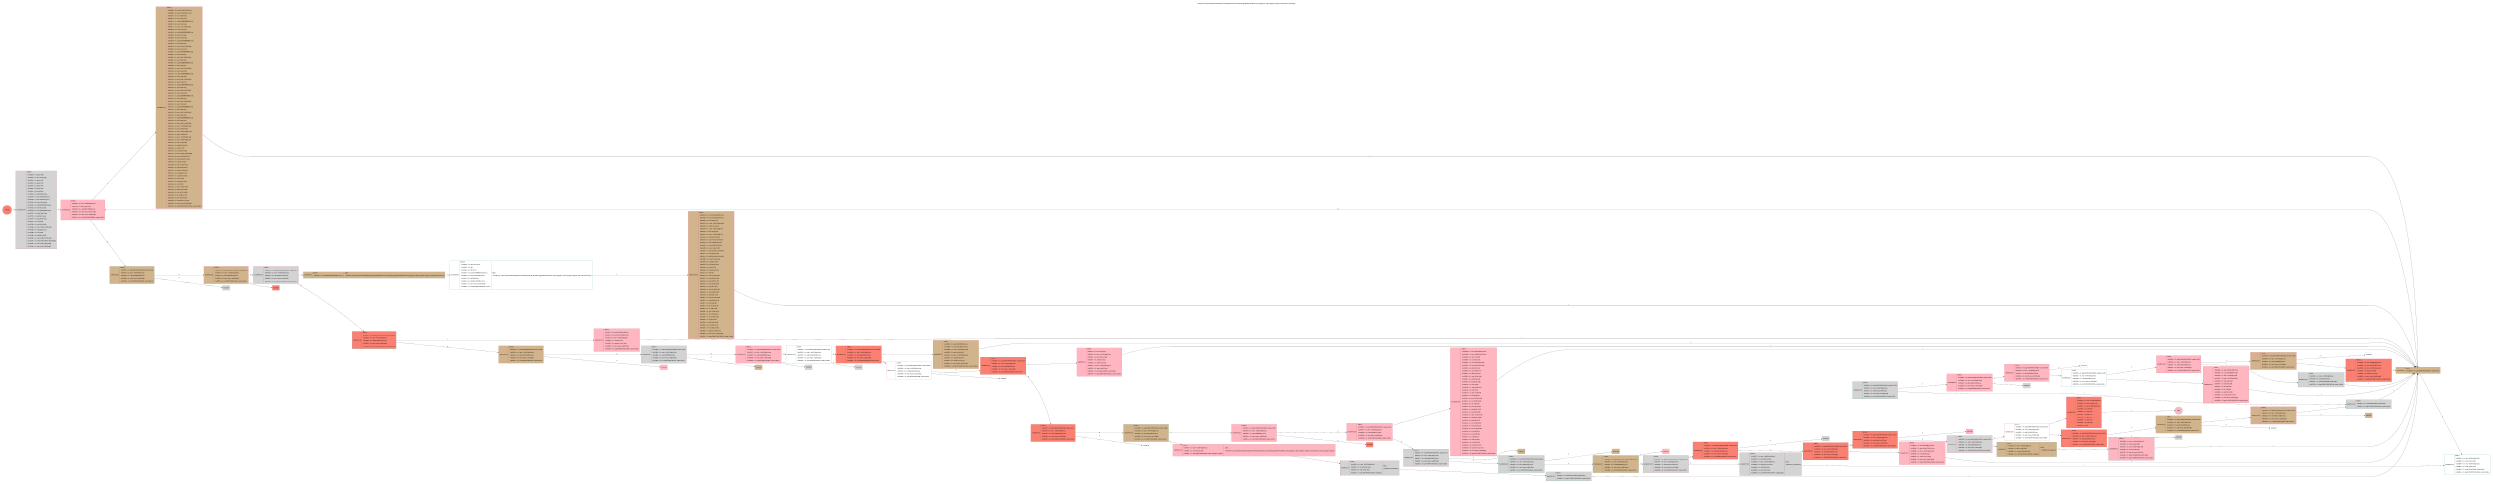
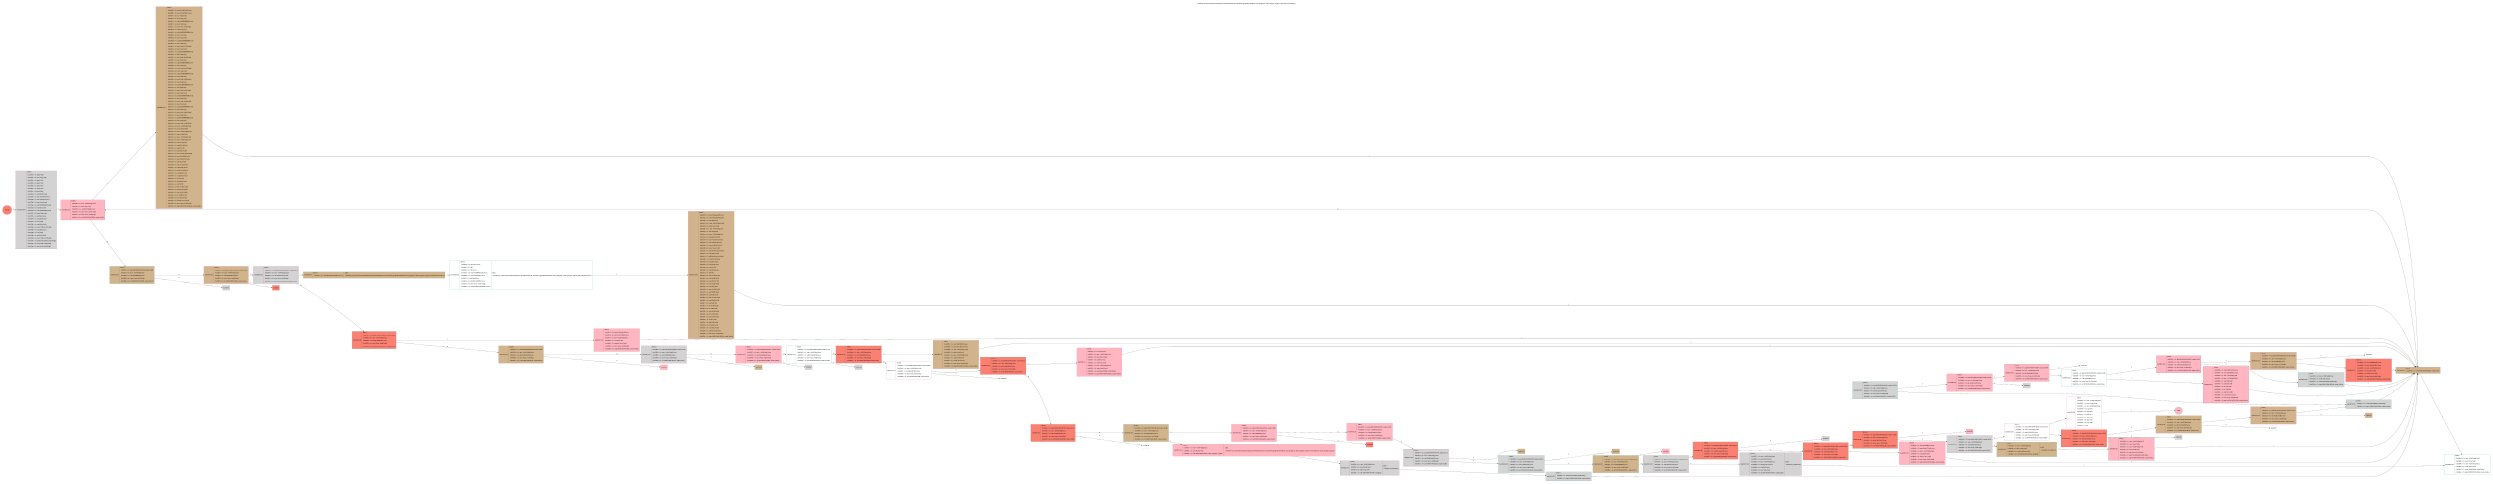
node "0x401dd2 [134]": removed
node "0x40233f [21]": fillcolor salmon -> white
